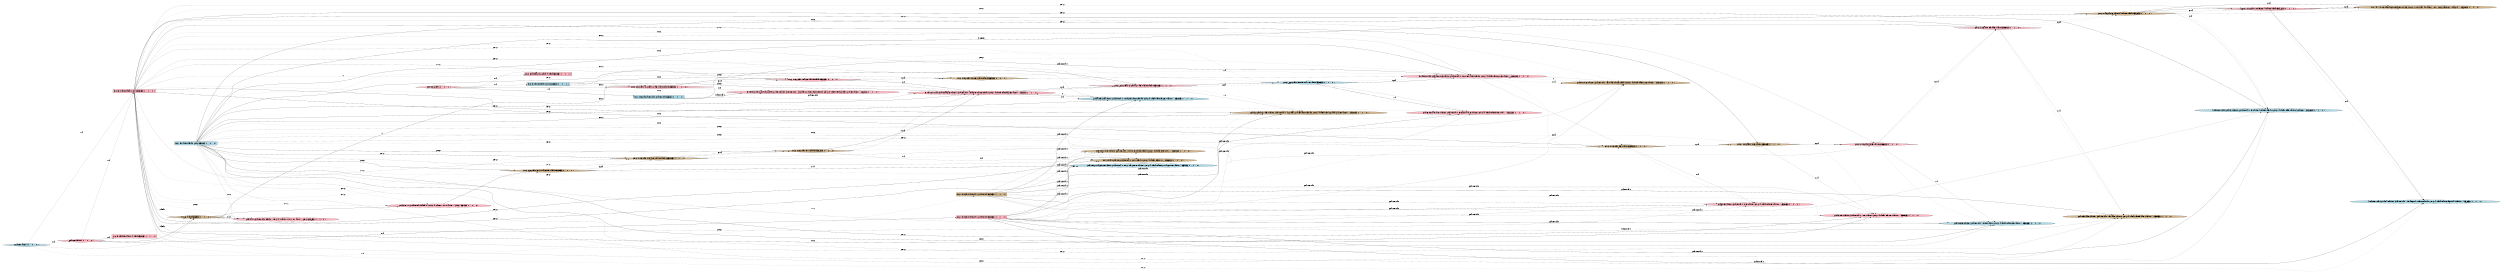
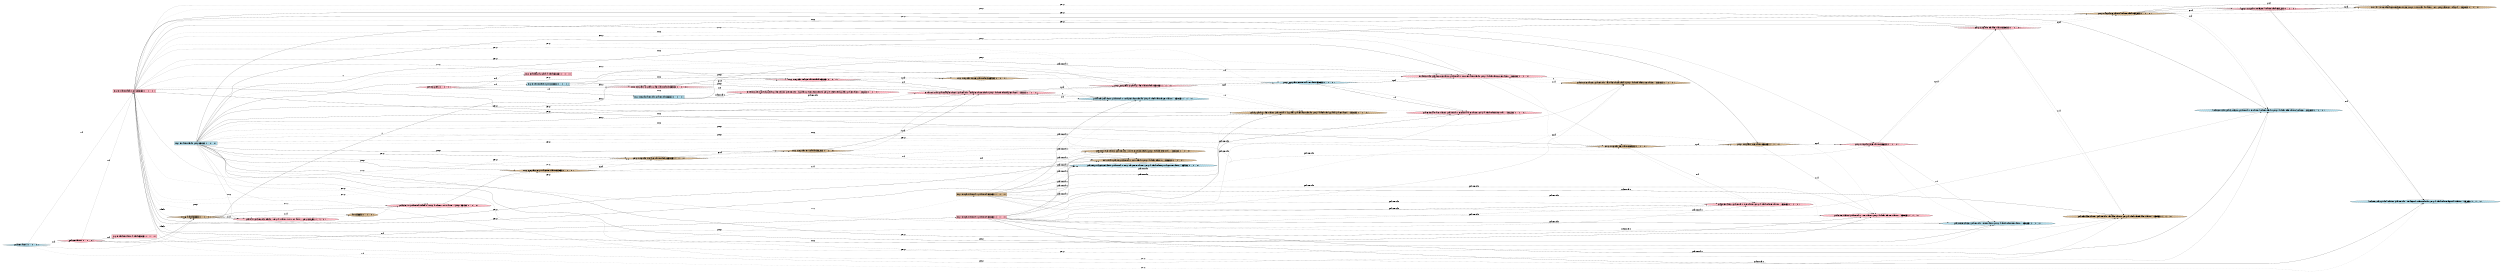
edge "final ExpressionSegment actual@@@2@@@['1', '0', '0']" -> "actual instanceof BetweenExpression@@@38@@@['1', '1', '0']": label "expected" -> "actual"
node "return@@@5@@@['1', '1', '0']": added
